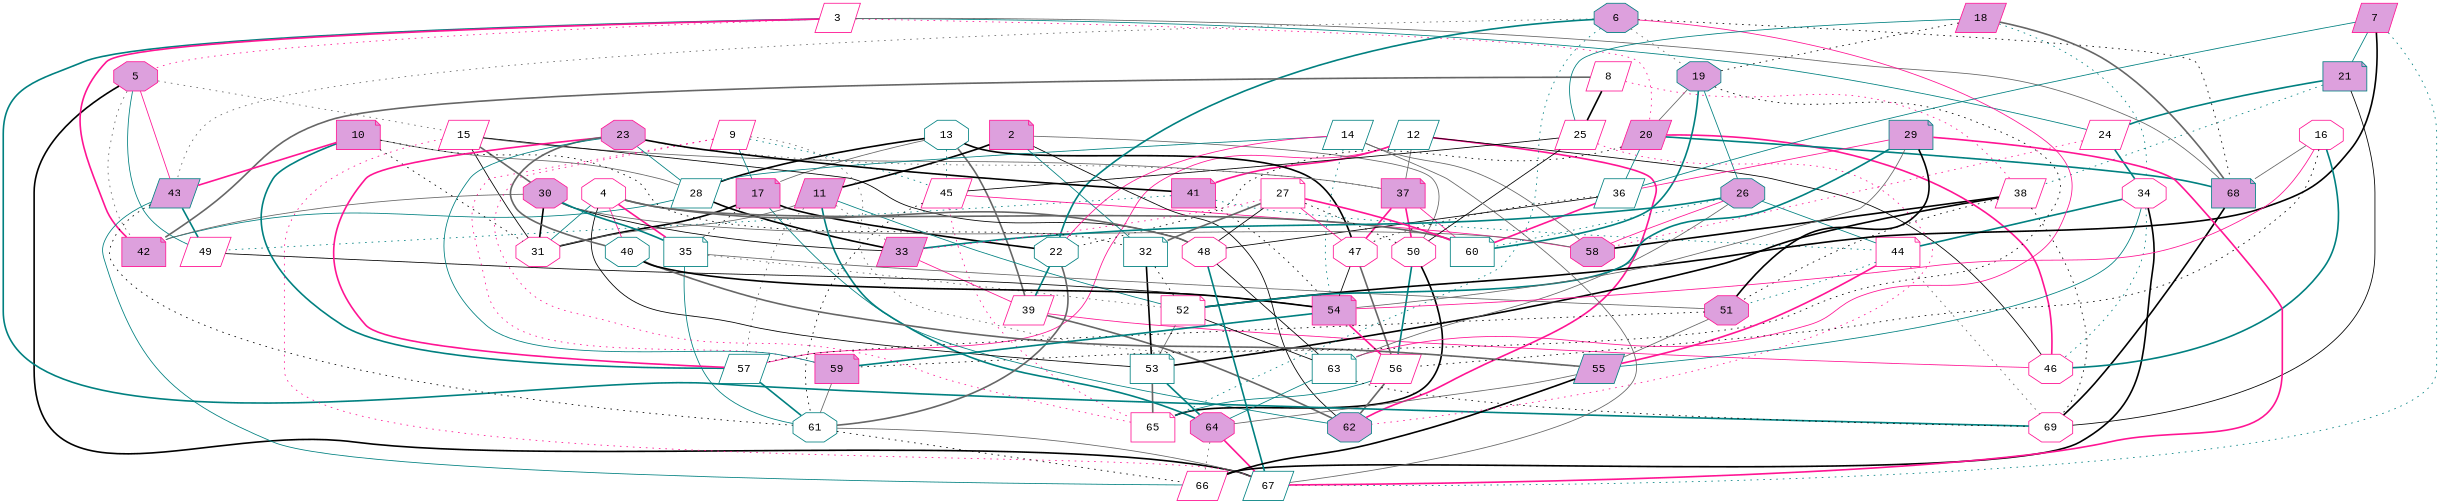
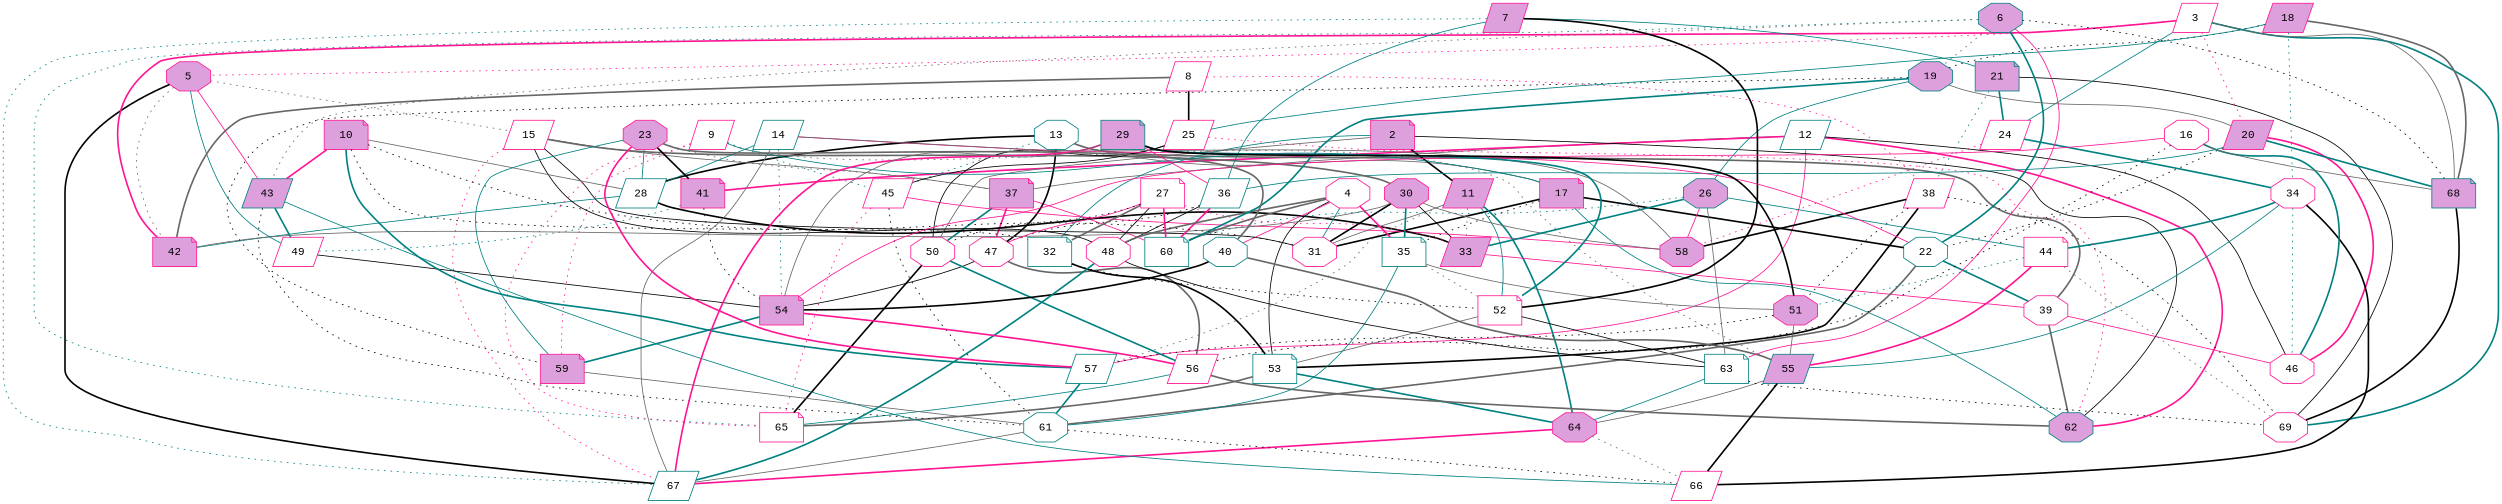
edge "37" -- "50": color deeppink -> teal
edge "41" -- "44": removed
node "39": shape parallelogram -> octagon
